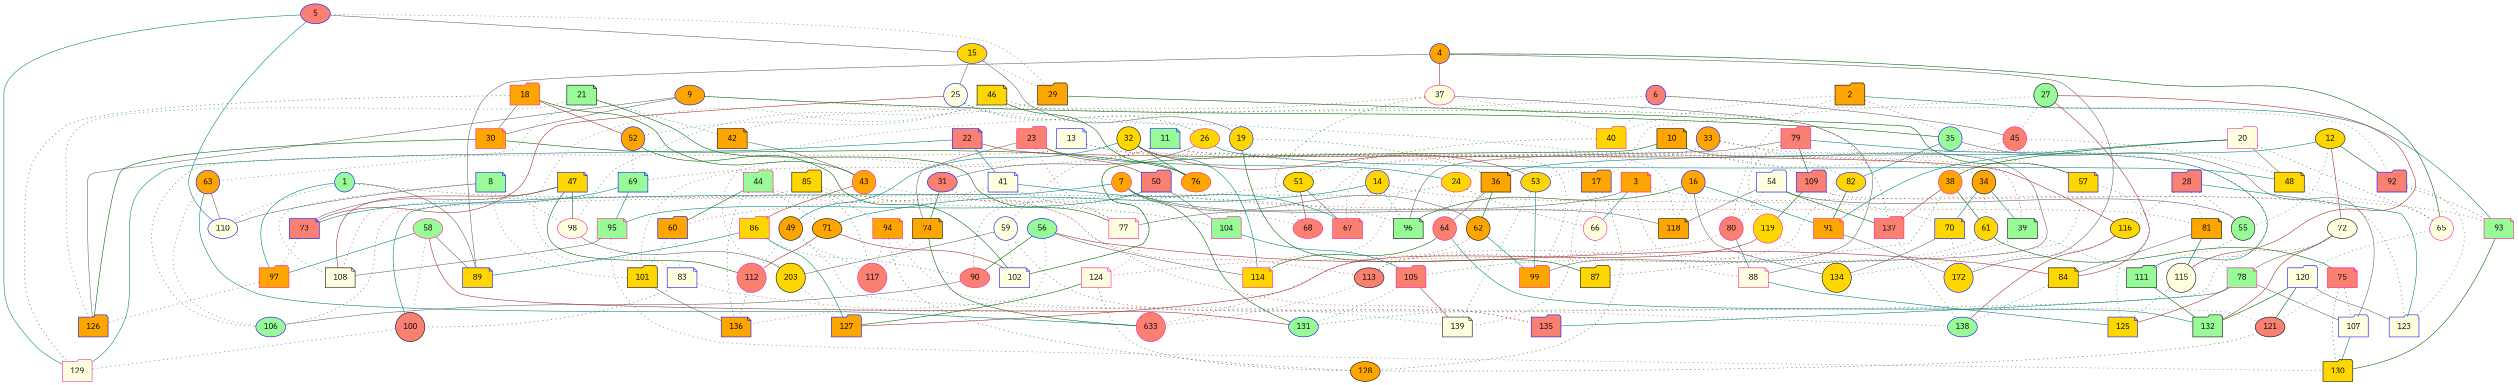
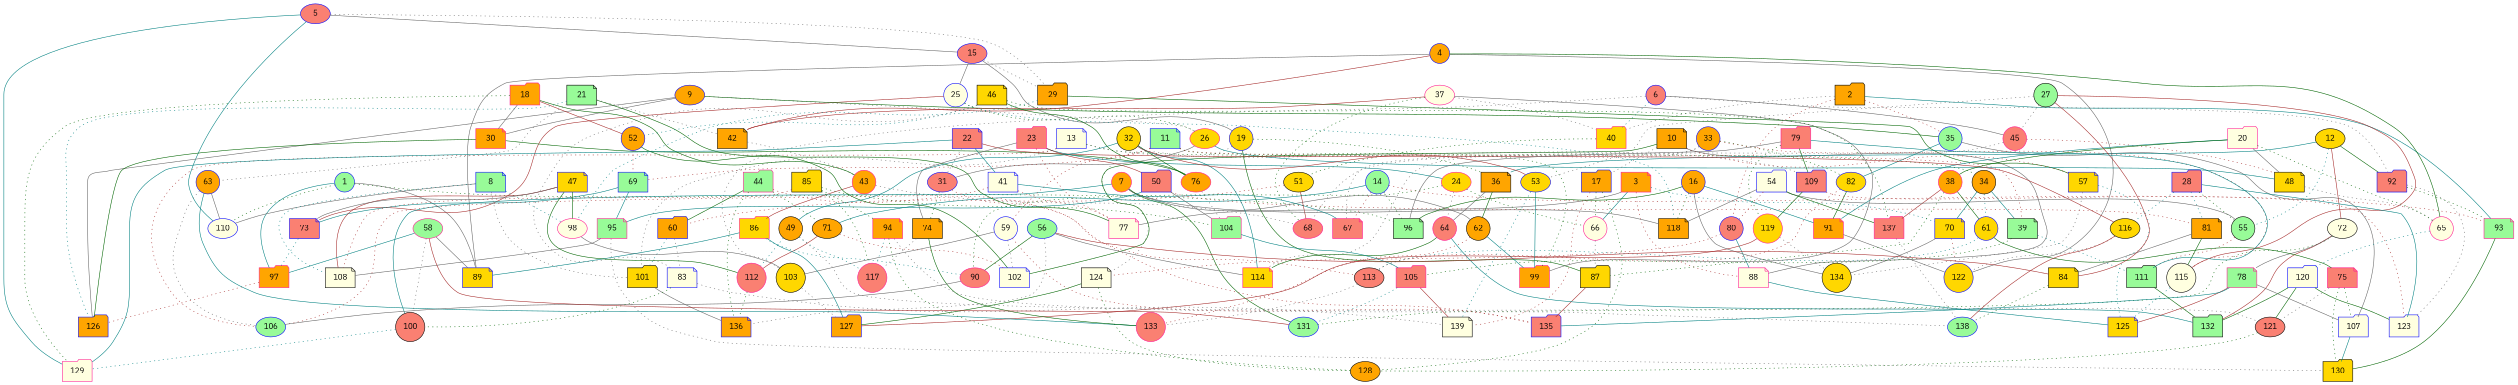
node "15": fillcolor gold -> salmon
edge "4" -- "37": now "4" -- "42"
edge "37" -- "42": style dotted -> solid
edge "21" -- "42": color darkgreen -> gray40
edge "42" -- "43": style solid -> dotted
node "14": fillcolor gold -> palegreen
edge "1" -- "110": color teal -> darkgreen
edge "51" -- "67": removed
edge "31" -- "74": style solid -> dotted
node "80": color deeppink -> blue
edge "71" -- "102": style solid -> dotted
node "203": label "203" -> "103"
node "124": color deeppink -> black
node "172": label "172" -> "122"
edge "87" -- "135": added
edge "120" -- "123": color gray40 -> darkgreen
node "633": label "633" -> "133"
